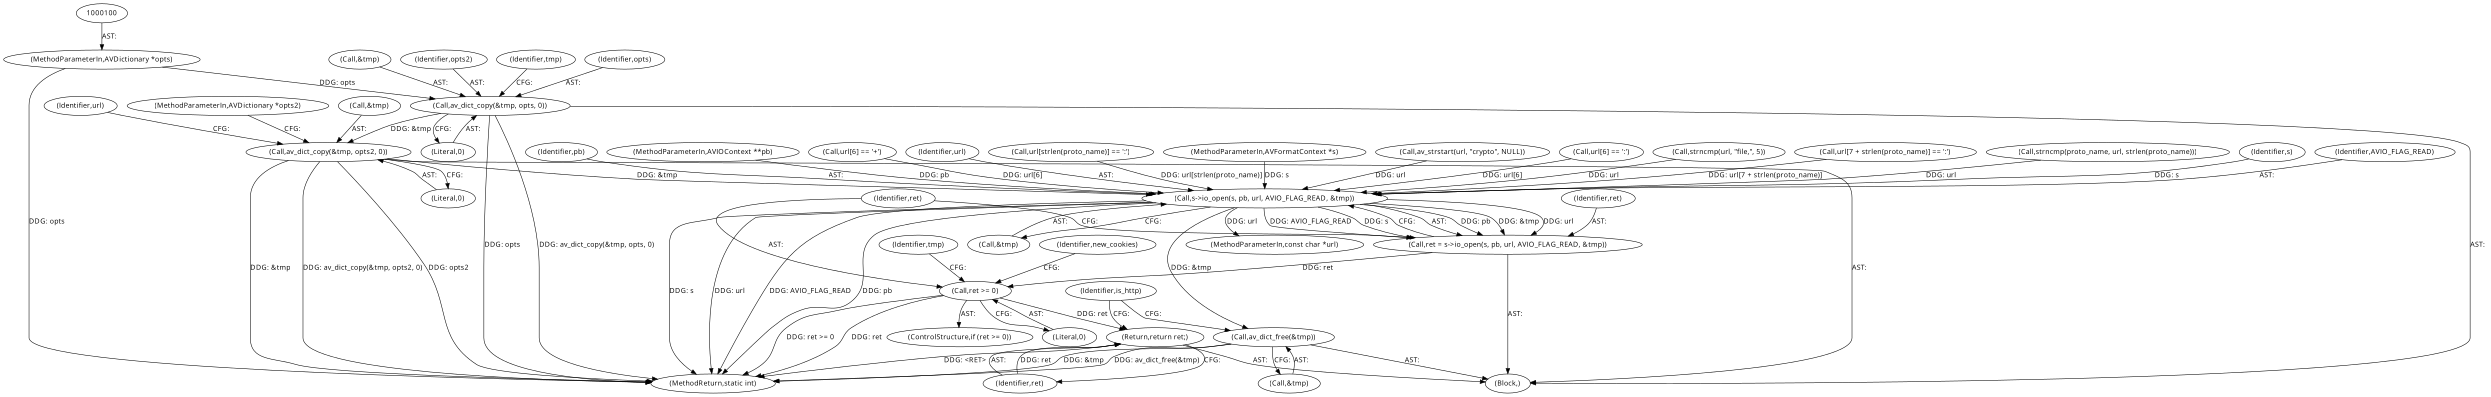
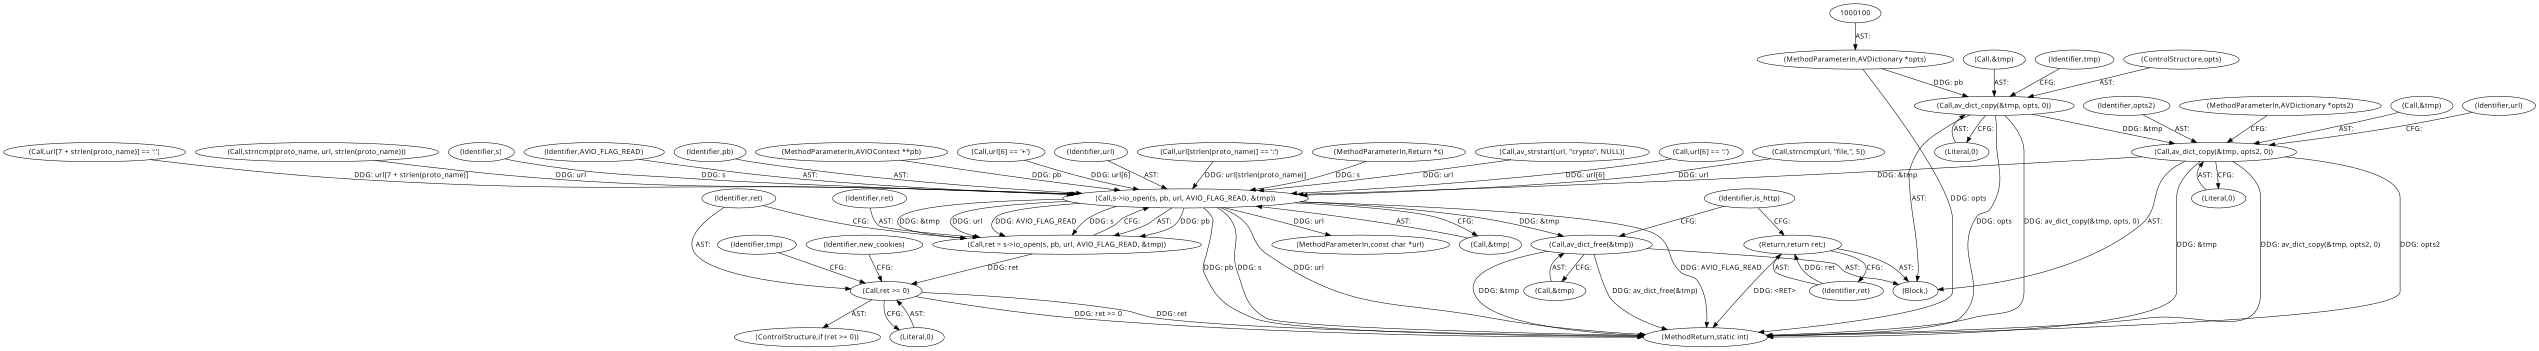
node "(Identifier,opts)": label "(Identifier,opts)" -> "(ControlStructure,opts)"
edge "(Identifier,opts2)" -> "(Call,av_dict_copy(&tmp, opts, 0))": now "(Identifier,opts2)" -> "(Call,av_dict_copy(&tmp, opts2, 0))"
edge "(MethodParameterIn,AVDictionary *opts)" -> "(Call,av_dict_copy(&tmp, opts, 0))": label "DDG: opts" -> "DDG: pb"
node "(MethodParameterIn,AVFormatContext *s)": label "(MethodParameterIn,AVFormatContext *s)" -> "(MethodParameterIn,Return *s)"
edge "(Call,ret = s->io_open(s, pb, url, AVIO_FLAG_READ, &tmp))" -> "(Block,)": removed, label "AST:"
edge "(Call,ret >= 0)" -> "(Return,return ret;)": removed, label "DDG: ret"
